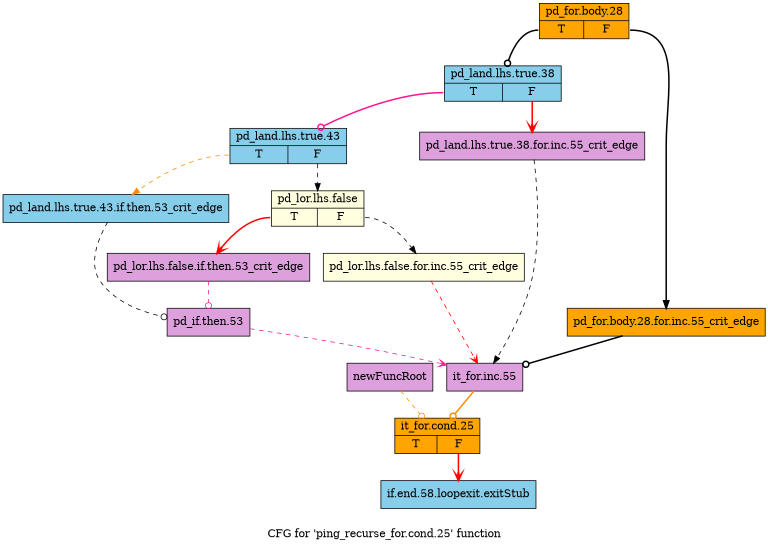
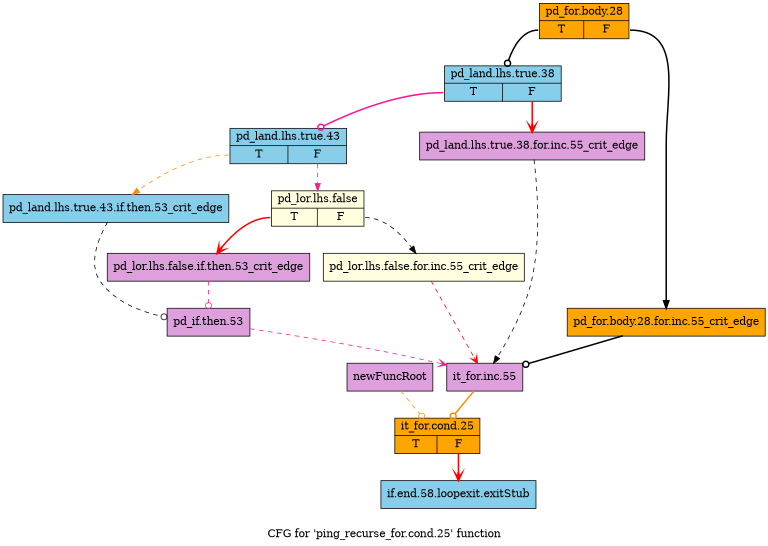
edge "pd_land.lhs.true.43" -> "pd_lor.lhs.false": color black -> deeppink
